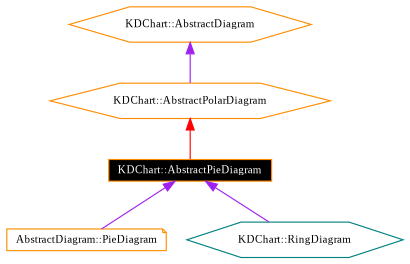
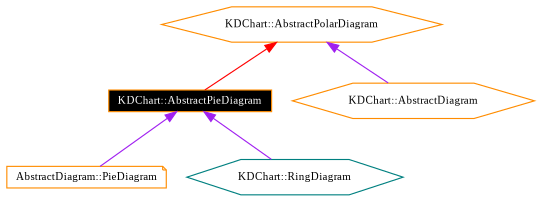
edge "KDChart::AbstractPolarDiagram" -> "KDChart::AbstractDiagram": reversed
